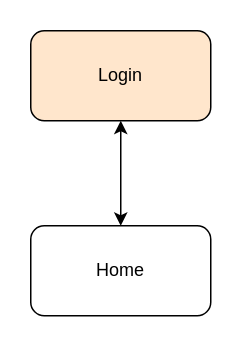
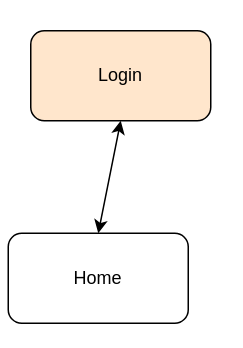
node "Home": moved (121, 271) -> (98, 278)
